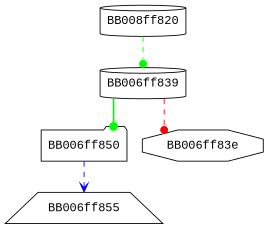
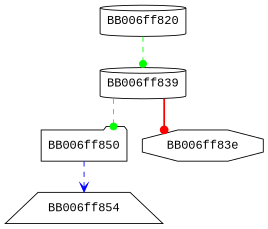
node "BB008ff820": label "BB008ff820" -> "BB006ff820"
edge "BB006ff839" -> "BB006ff850": style bold -> dashed
edge "BB006ff839" -> "BB006ff83e": style dashed -> bold
node "BB006ff855": label "BB006ff855" -> "BB006ff854"
